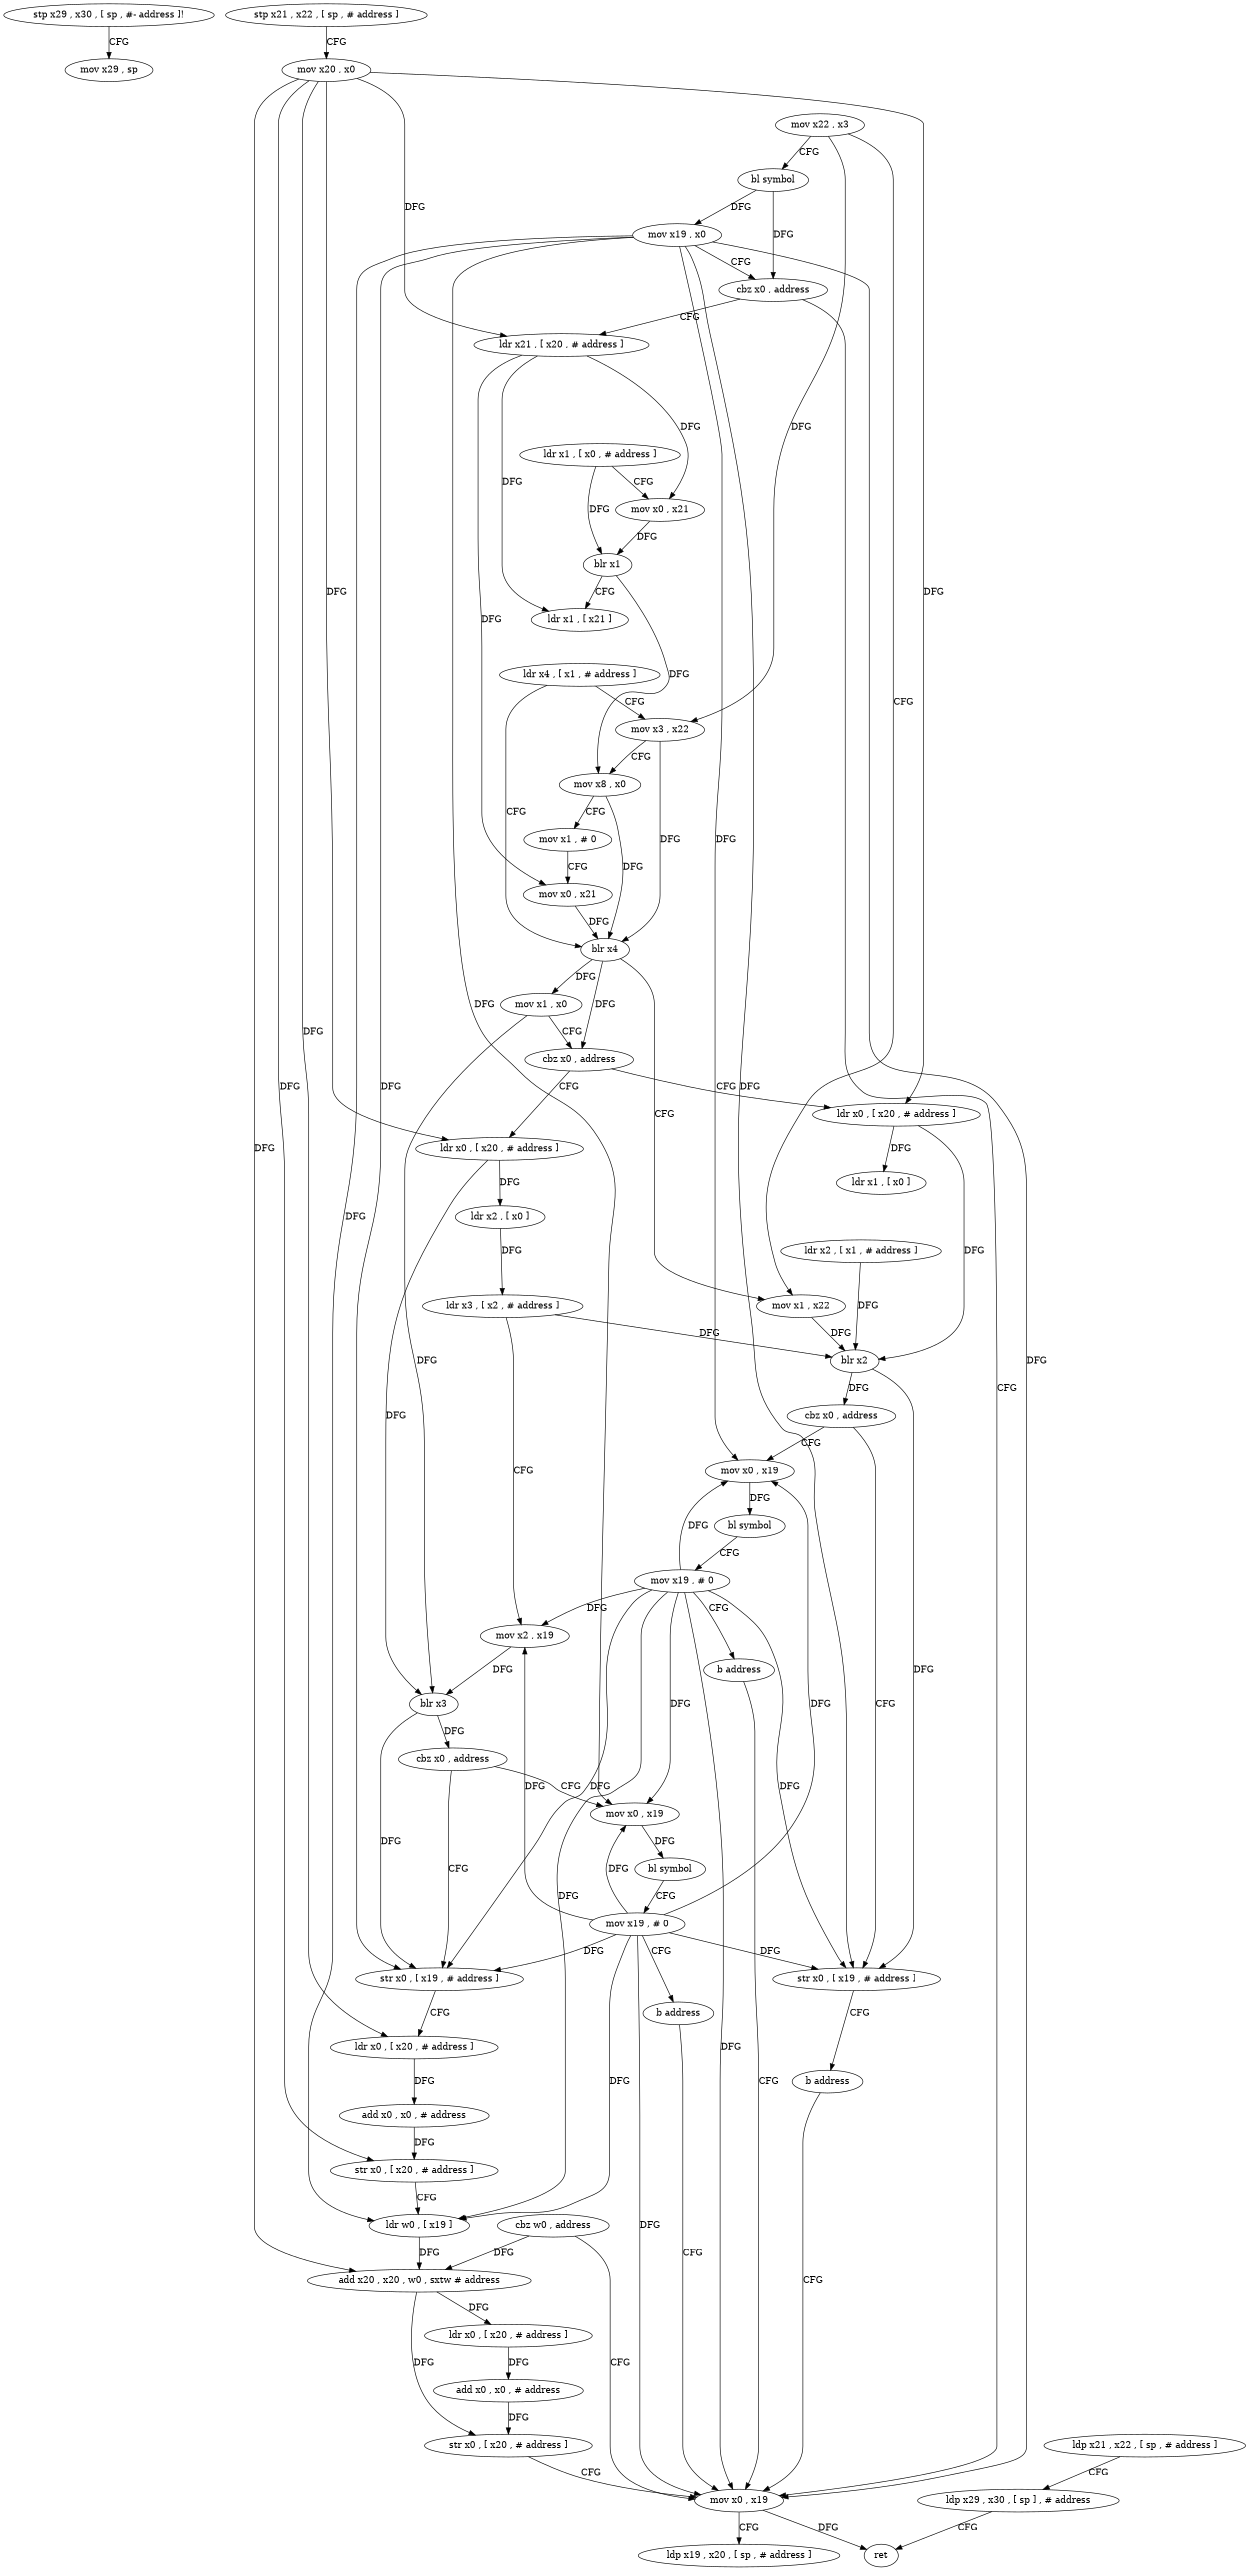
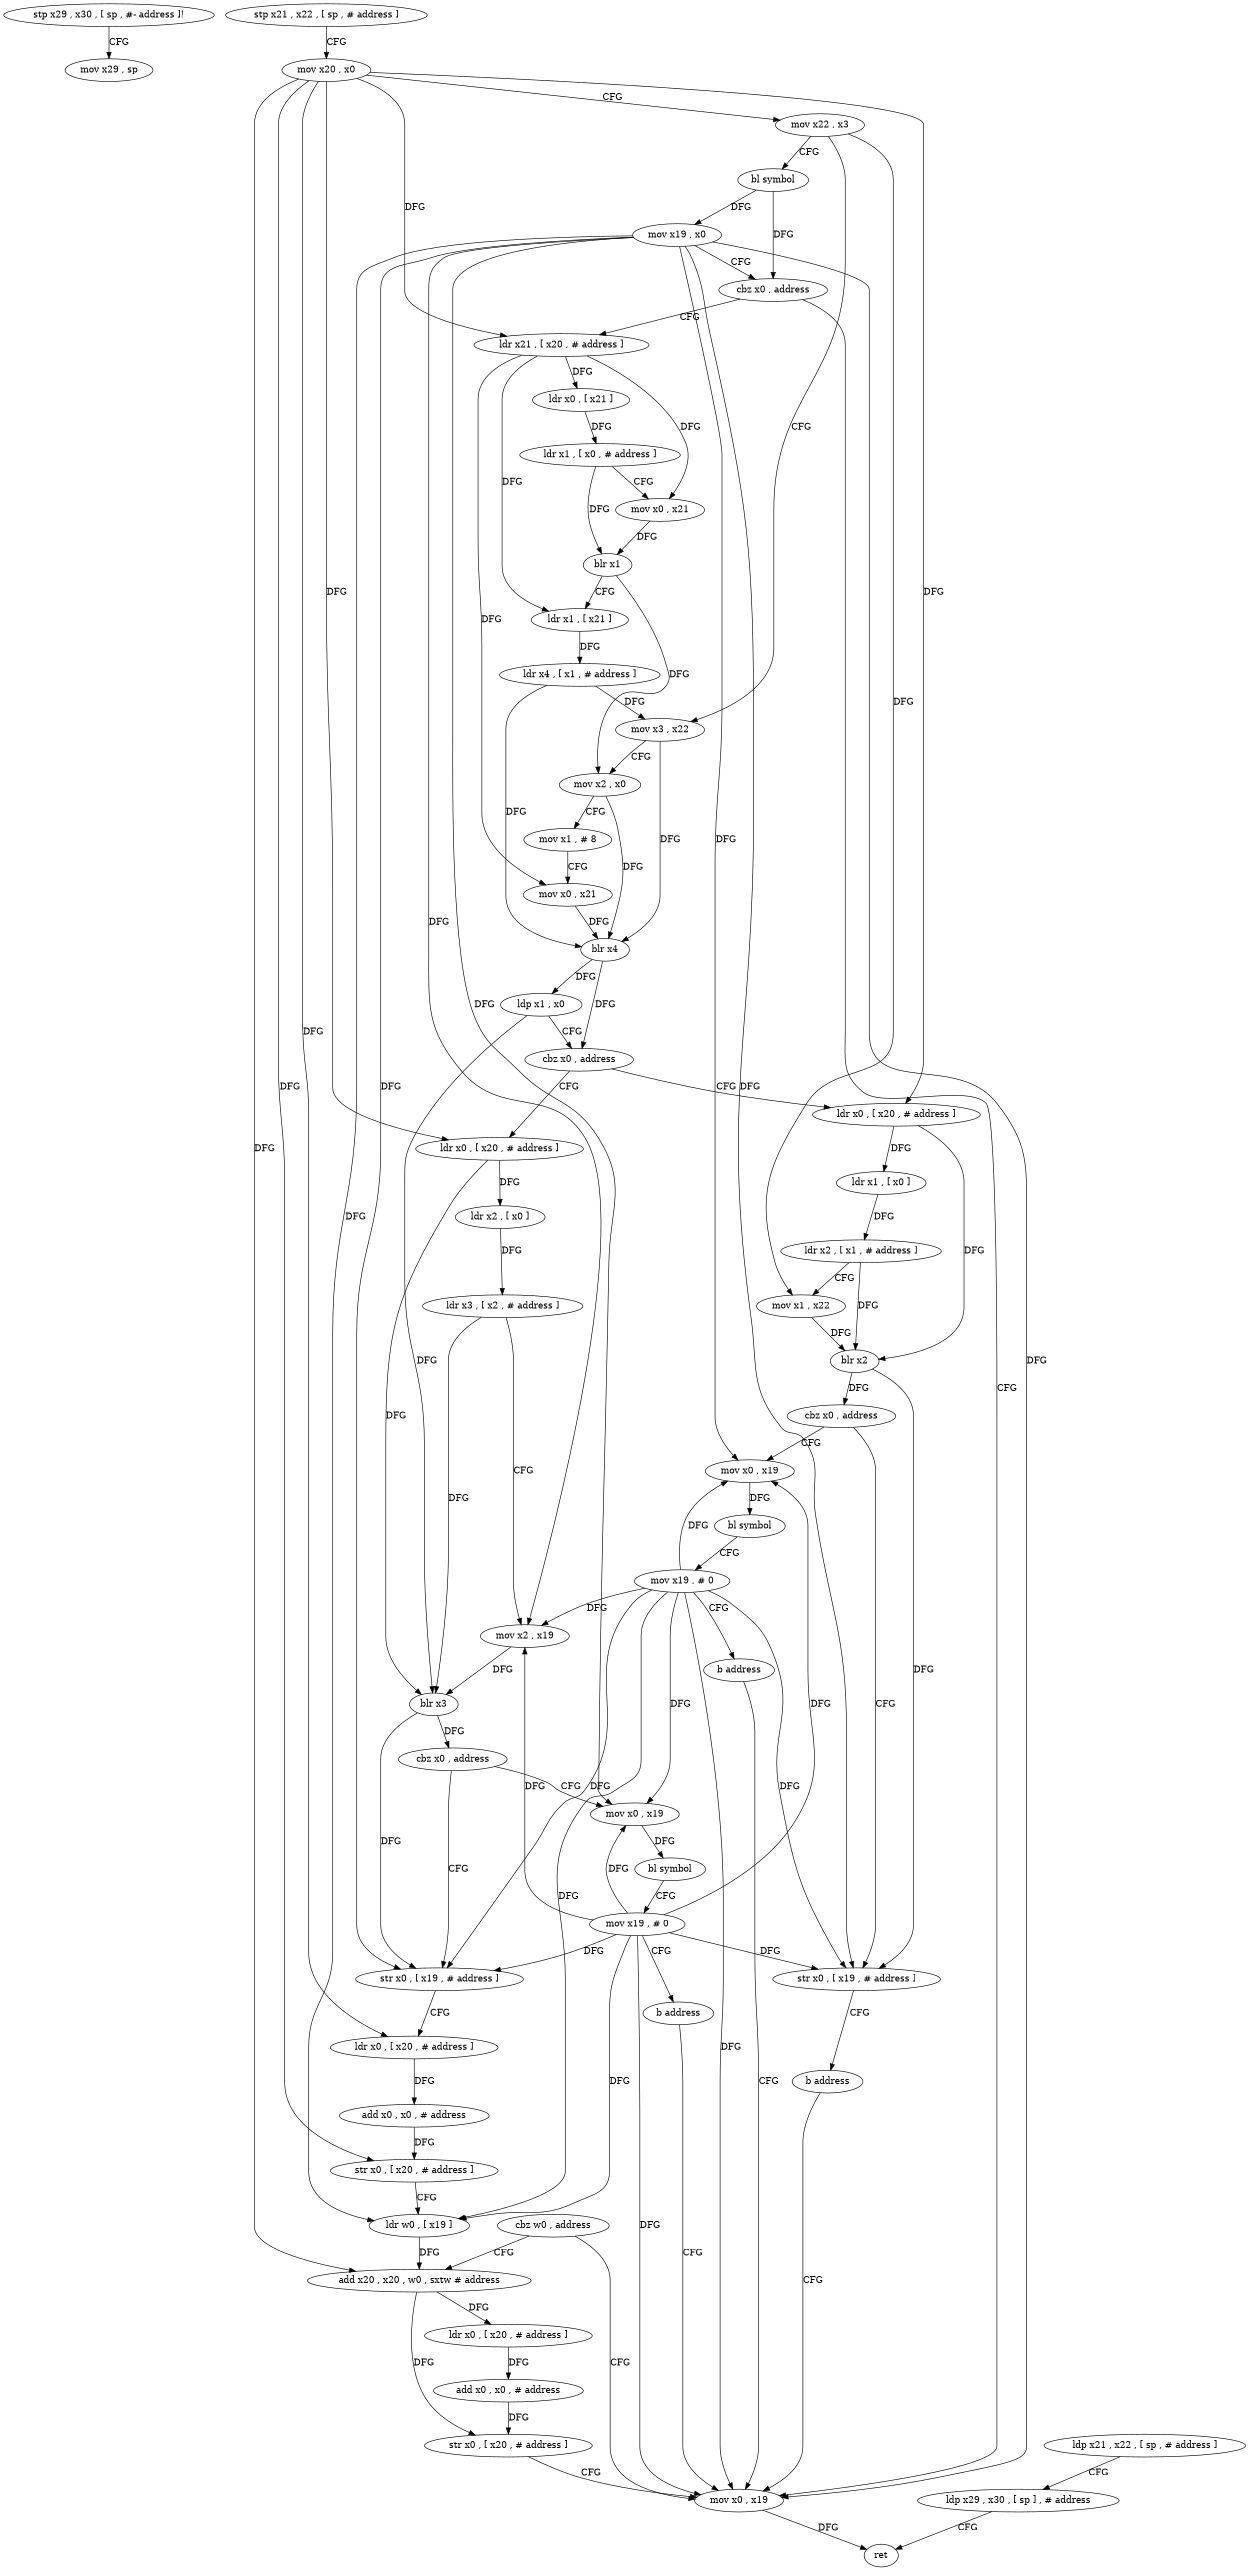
edge "mov x20 , x0" -> "mov x22 , x3": added, label "CFG"
node "ldr x0 , [ x21 ]": added
edge "mov x22 , x3" -> "mov x3 , x22": label "DFG" -> "CFG"
edge "ldr x1 , [ x21 ]" -> "ldr x4 , [ x1 , # address ]": added, label "DFG"
edge "ldr x4 , [ x1 , # address ]" -> "mov x3 , x22": label "CFG" -> "DFG"
edge "mov x22 , x3" -> "mov x1 , x22": label "CFG" -> "DFG"
node "mov x8 , x0": label "mov x8 , x0" -> "mov x2 , x0"
edge "ldr x4 , [ x1 , # address ]" -> "blr x4": label "CFG" -> "DFG"
node "mov x1 , # 0": label "mov x1 , # 0" -> "mov x1 , # 8"
edge "mov x19 , x0" -> "mov x2 , x19": added, label "DFG"
node "mov x1 , x0": label "mov x1 , x0" -> "ldp x1 , x0"
edge "blr x4" -> "mov x1 , x22": now "ldr x2 , [ x1 , # address ]" -> "mov x1 , x22"
edge "ldr x1 , [ x0 ]" -> "ldr x2 , [ x1 , # address ]": added, label "DFG"
edge "ldr x3 , [ x2 , # address ]" -> "blr x2": now "ldr x3 , [ x2 , # address ]" -> "blr x3"
edge "cbz w0 , address" -> "add x20 , x20 , w0 , sxtw # address": label "DFG" -> "CFG"
node "ldp x19 , x20 , [ sp , # address ]": removed
